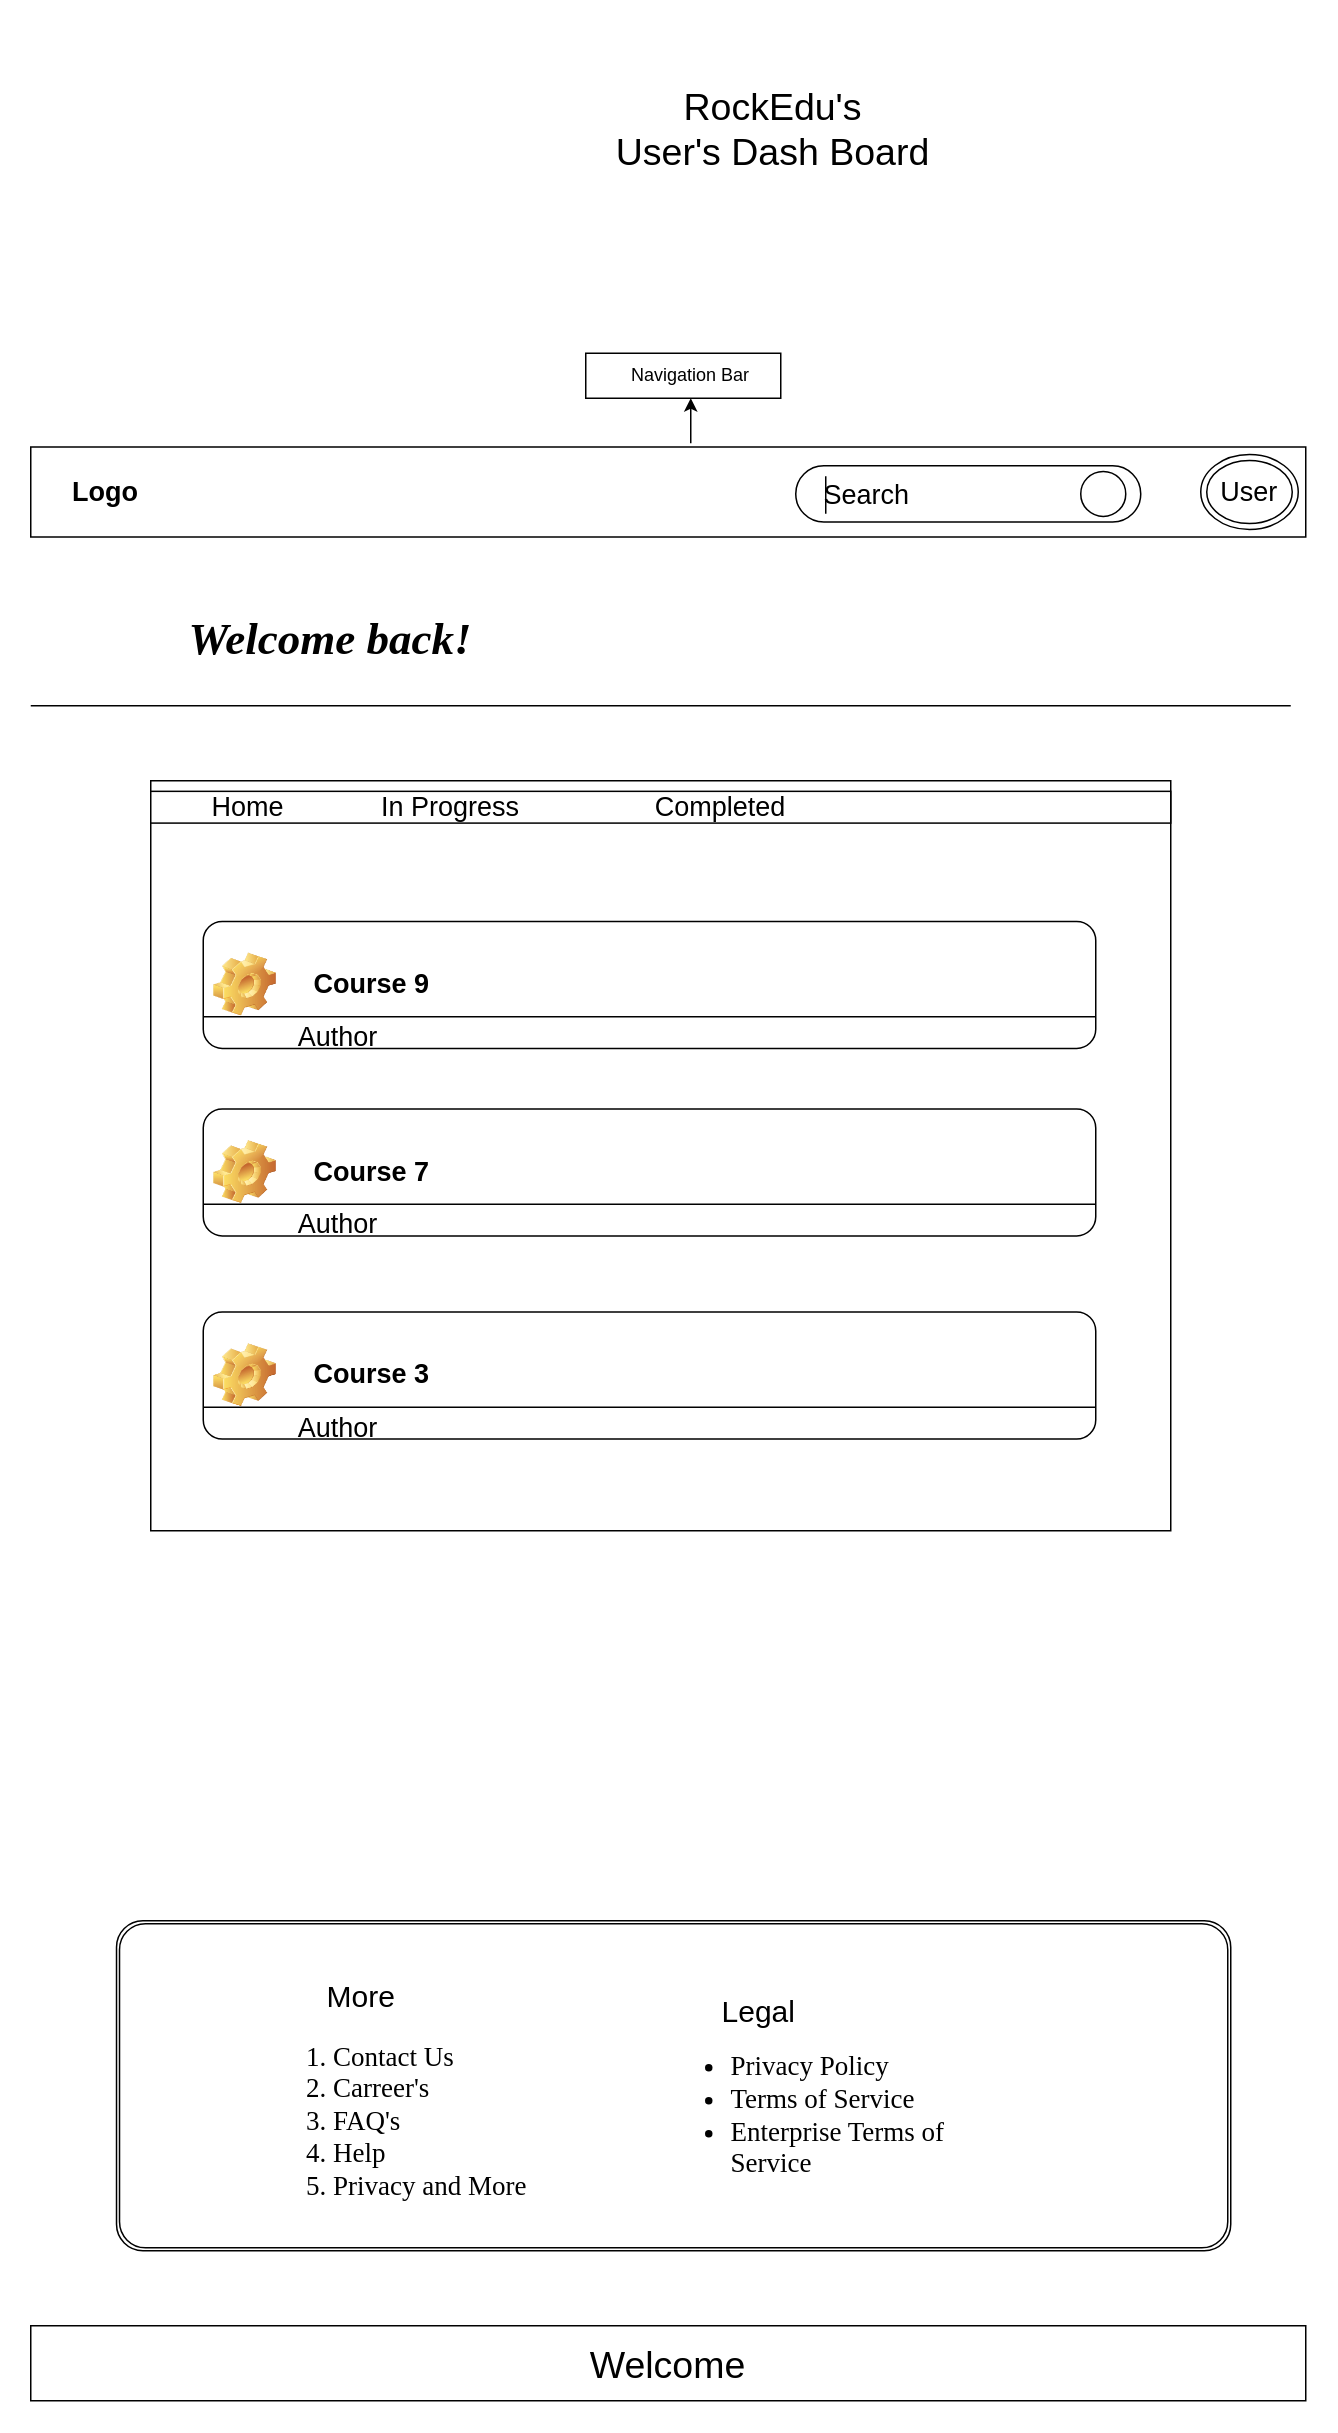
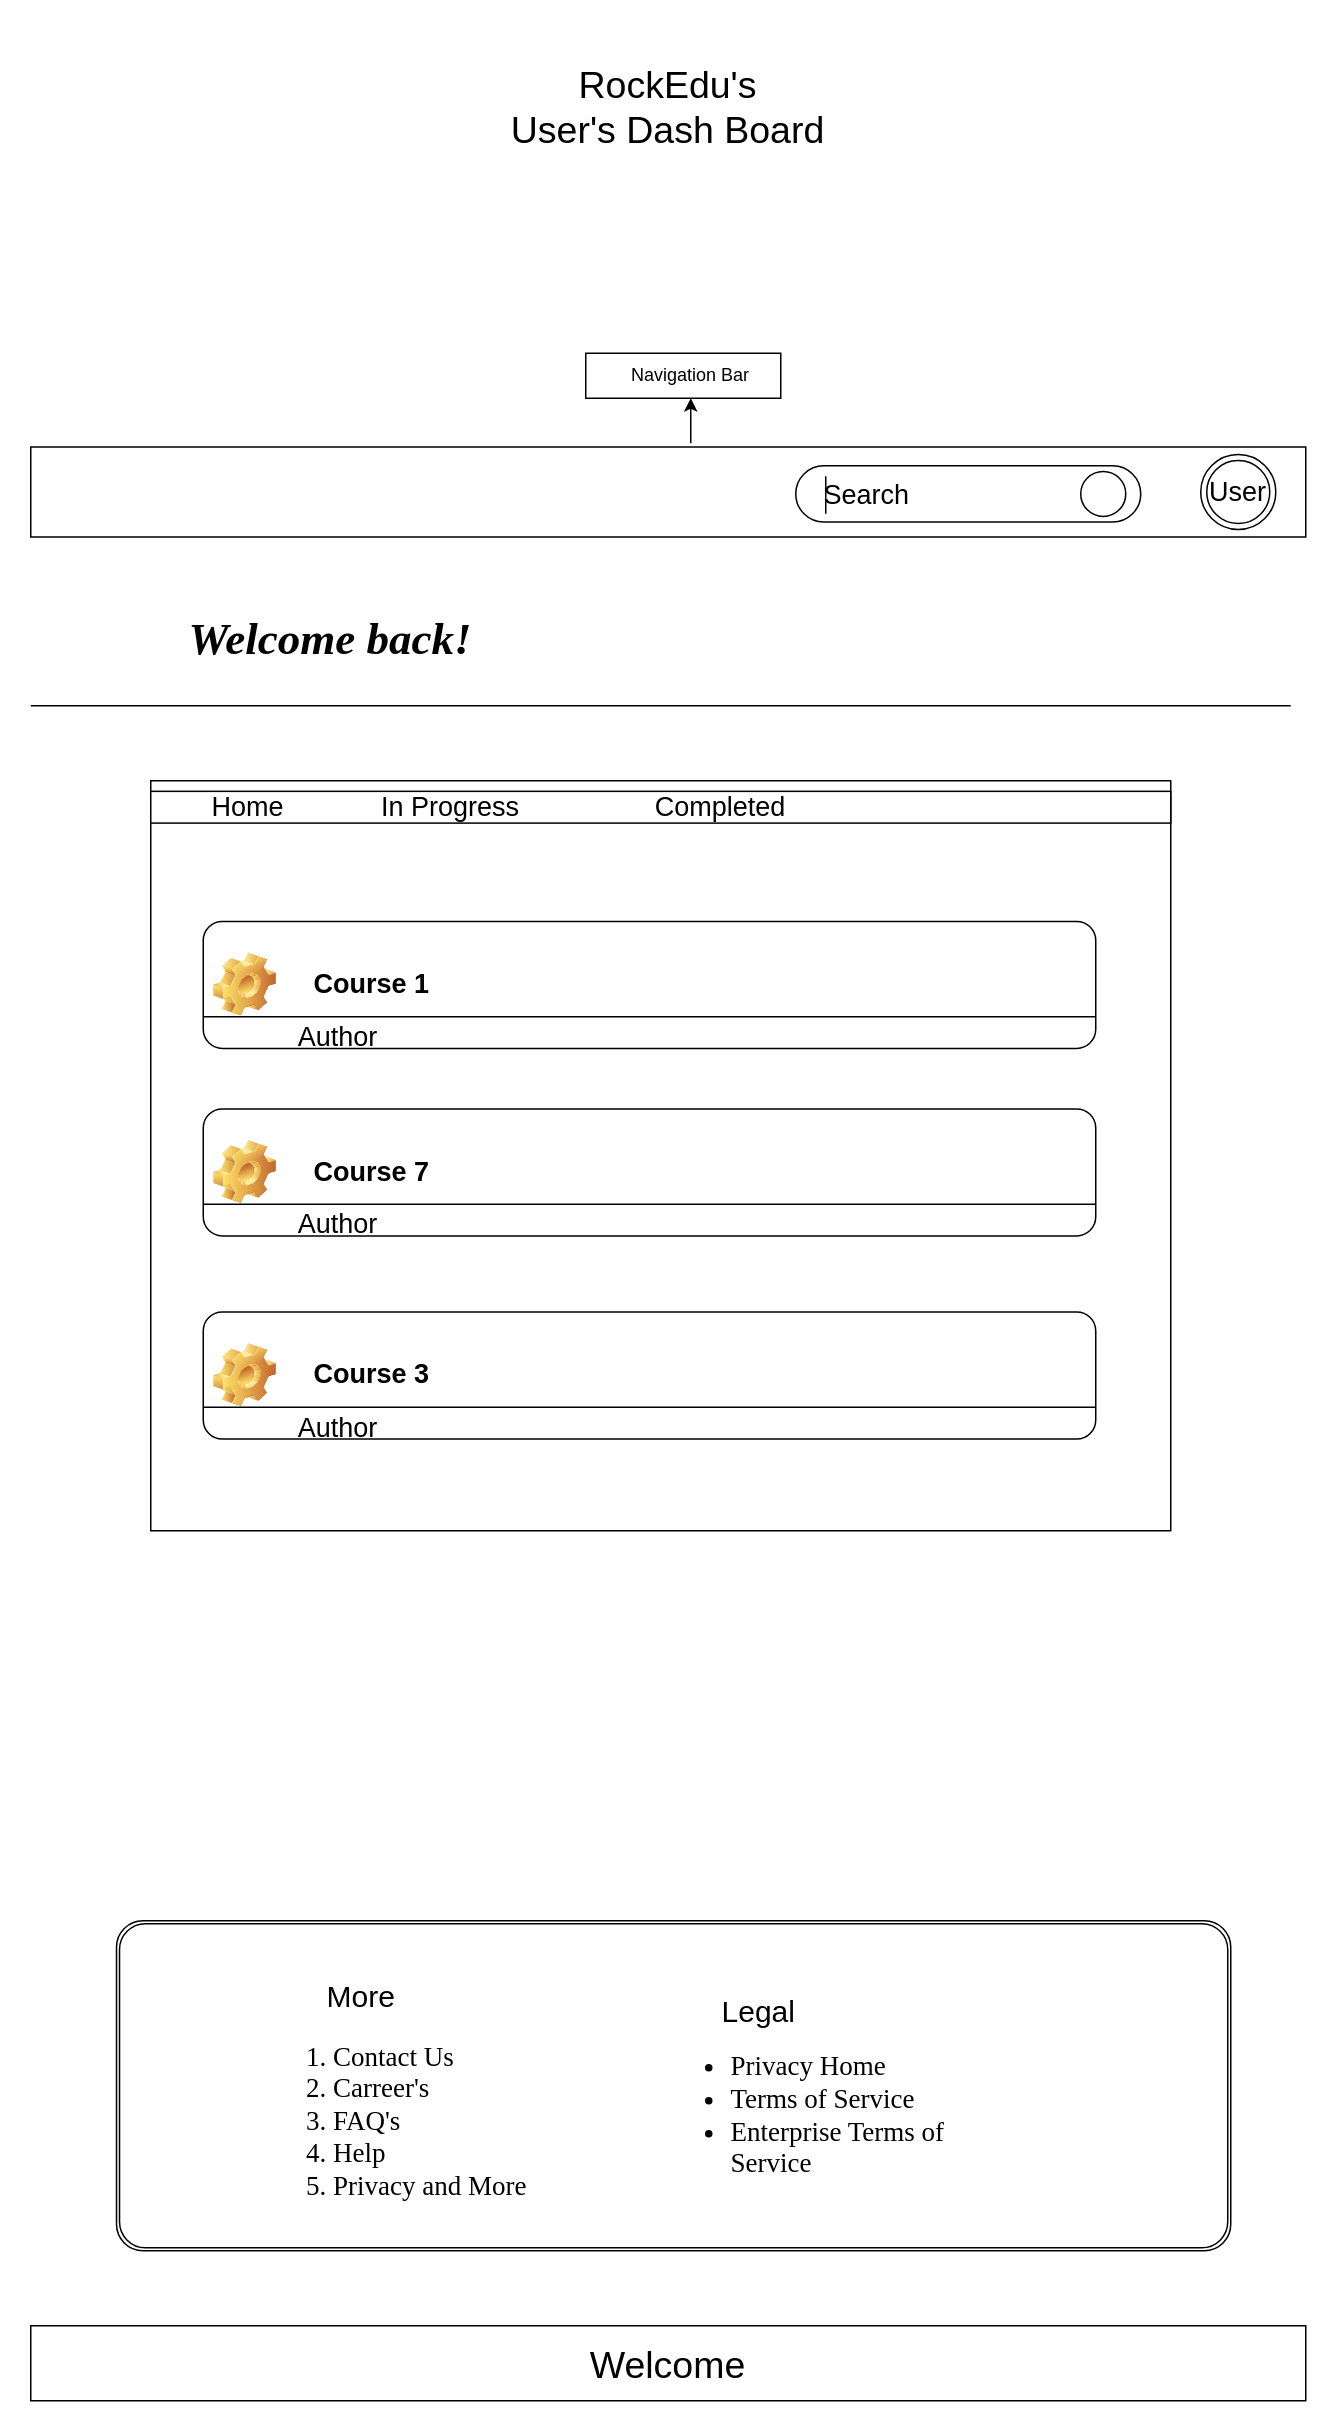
node "RockEdu's User's Dash Board": moved (773, 106) -> (668, 83)
node "Logo": removed
node "User": size 98x75 -> 75x75
node "Course 9": label "Course 9" -> "Course 1"
node "Privacy Policy Terms of Service Enterprise Terms of Service": label "Privacy Policy Terms of Service Enterprise Terms of Service" -> "Privacy Home Terms of Service Enterprise Terms of Service"
